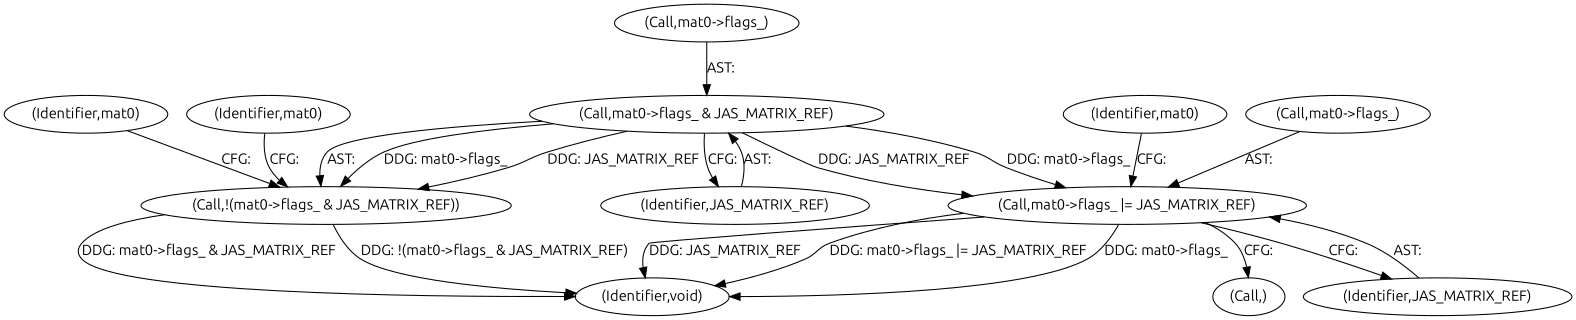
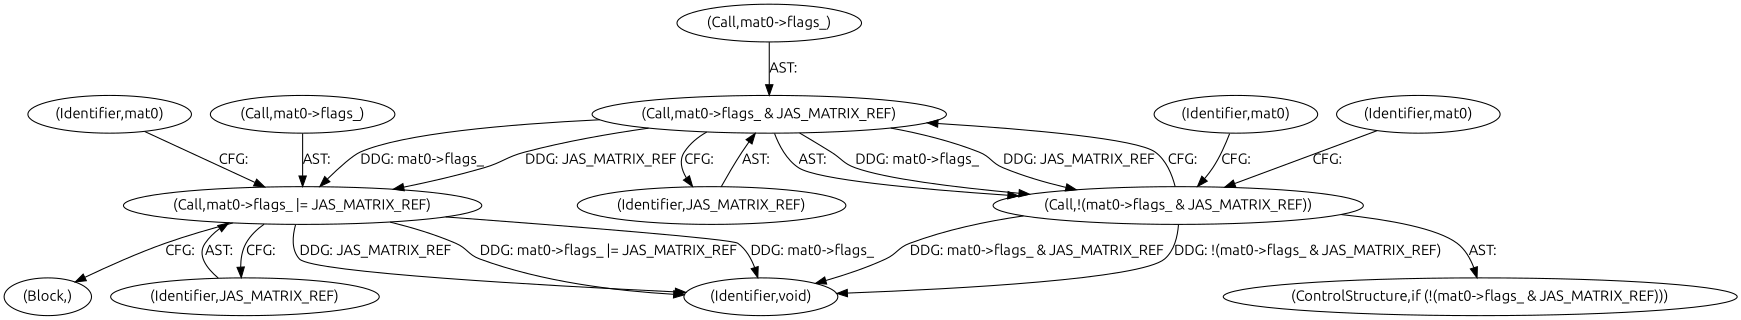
edge "(Call,!(mat0->flags_ & JAS_MATRIX_REF))" -> "(Call,mat0->flags_ & JAS_MATRIX_REF)": added, label "CFG:"
node "(Call,)": label "(Call,)" -> "(Block,)"
node "(ControlStructure,if (!(mat0->flags_ & JAS_MATRIX_REF)))": added
